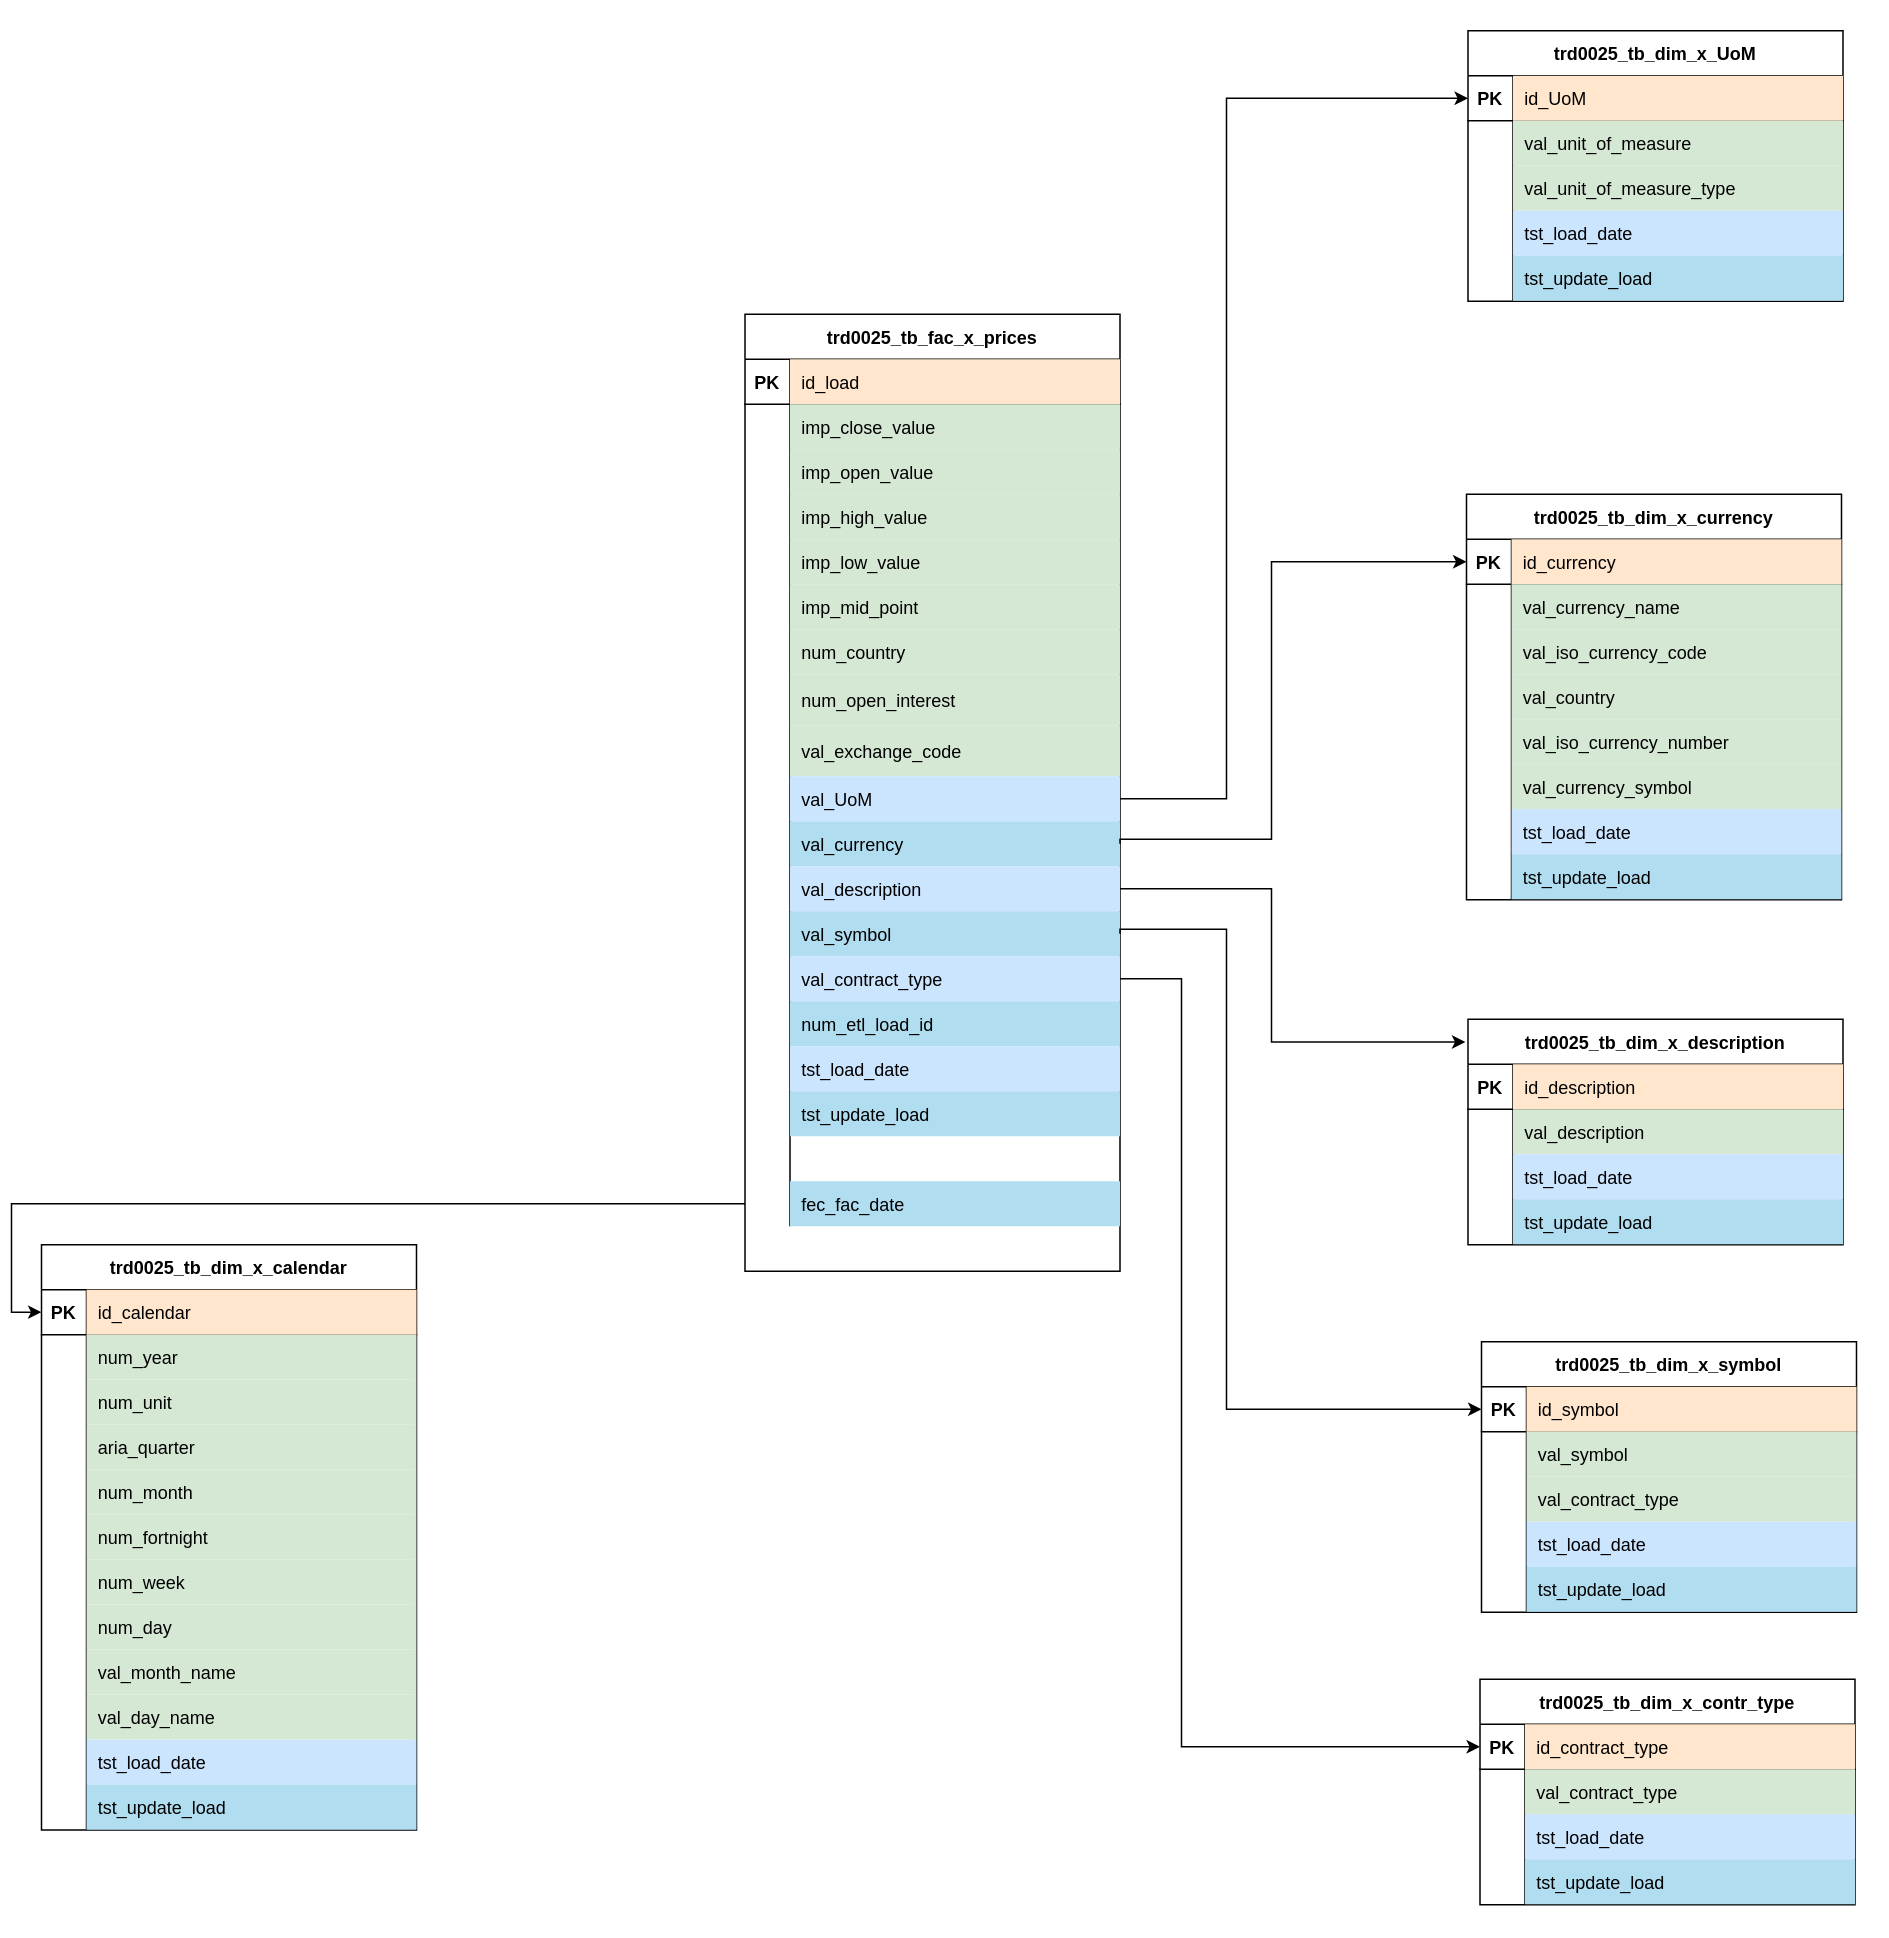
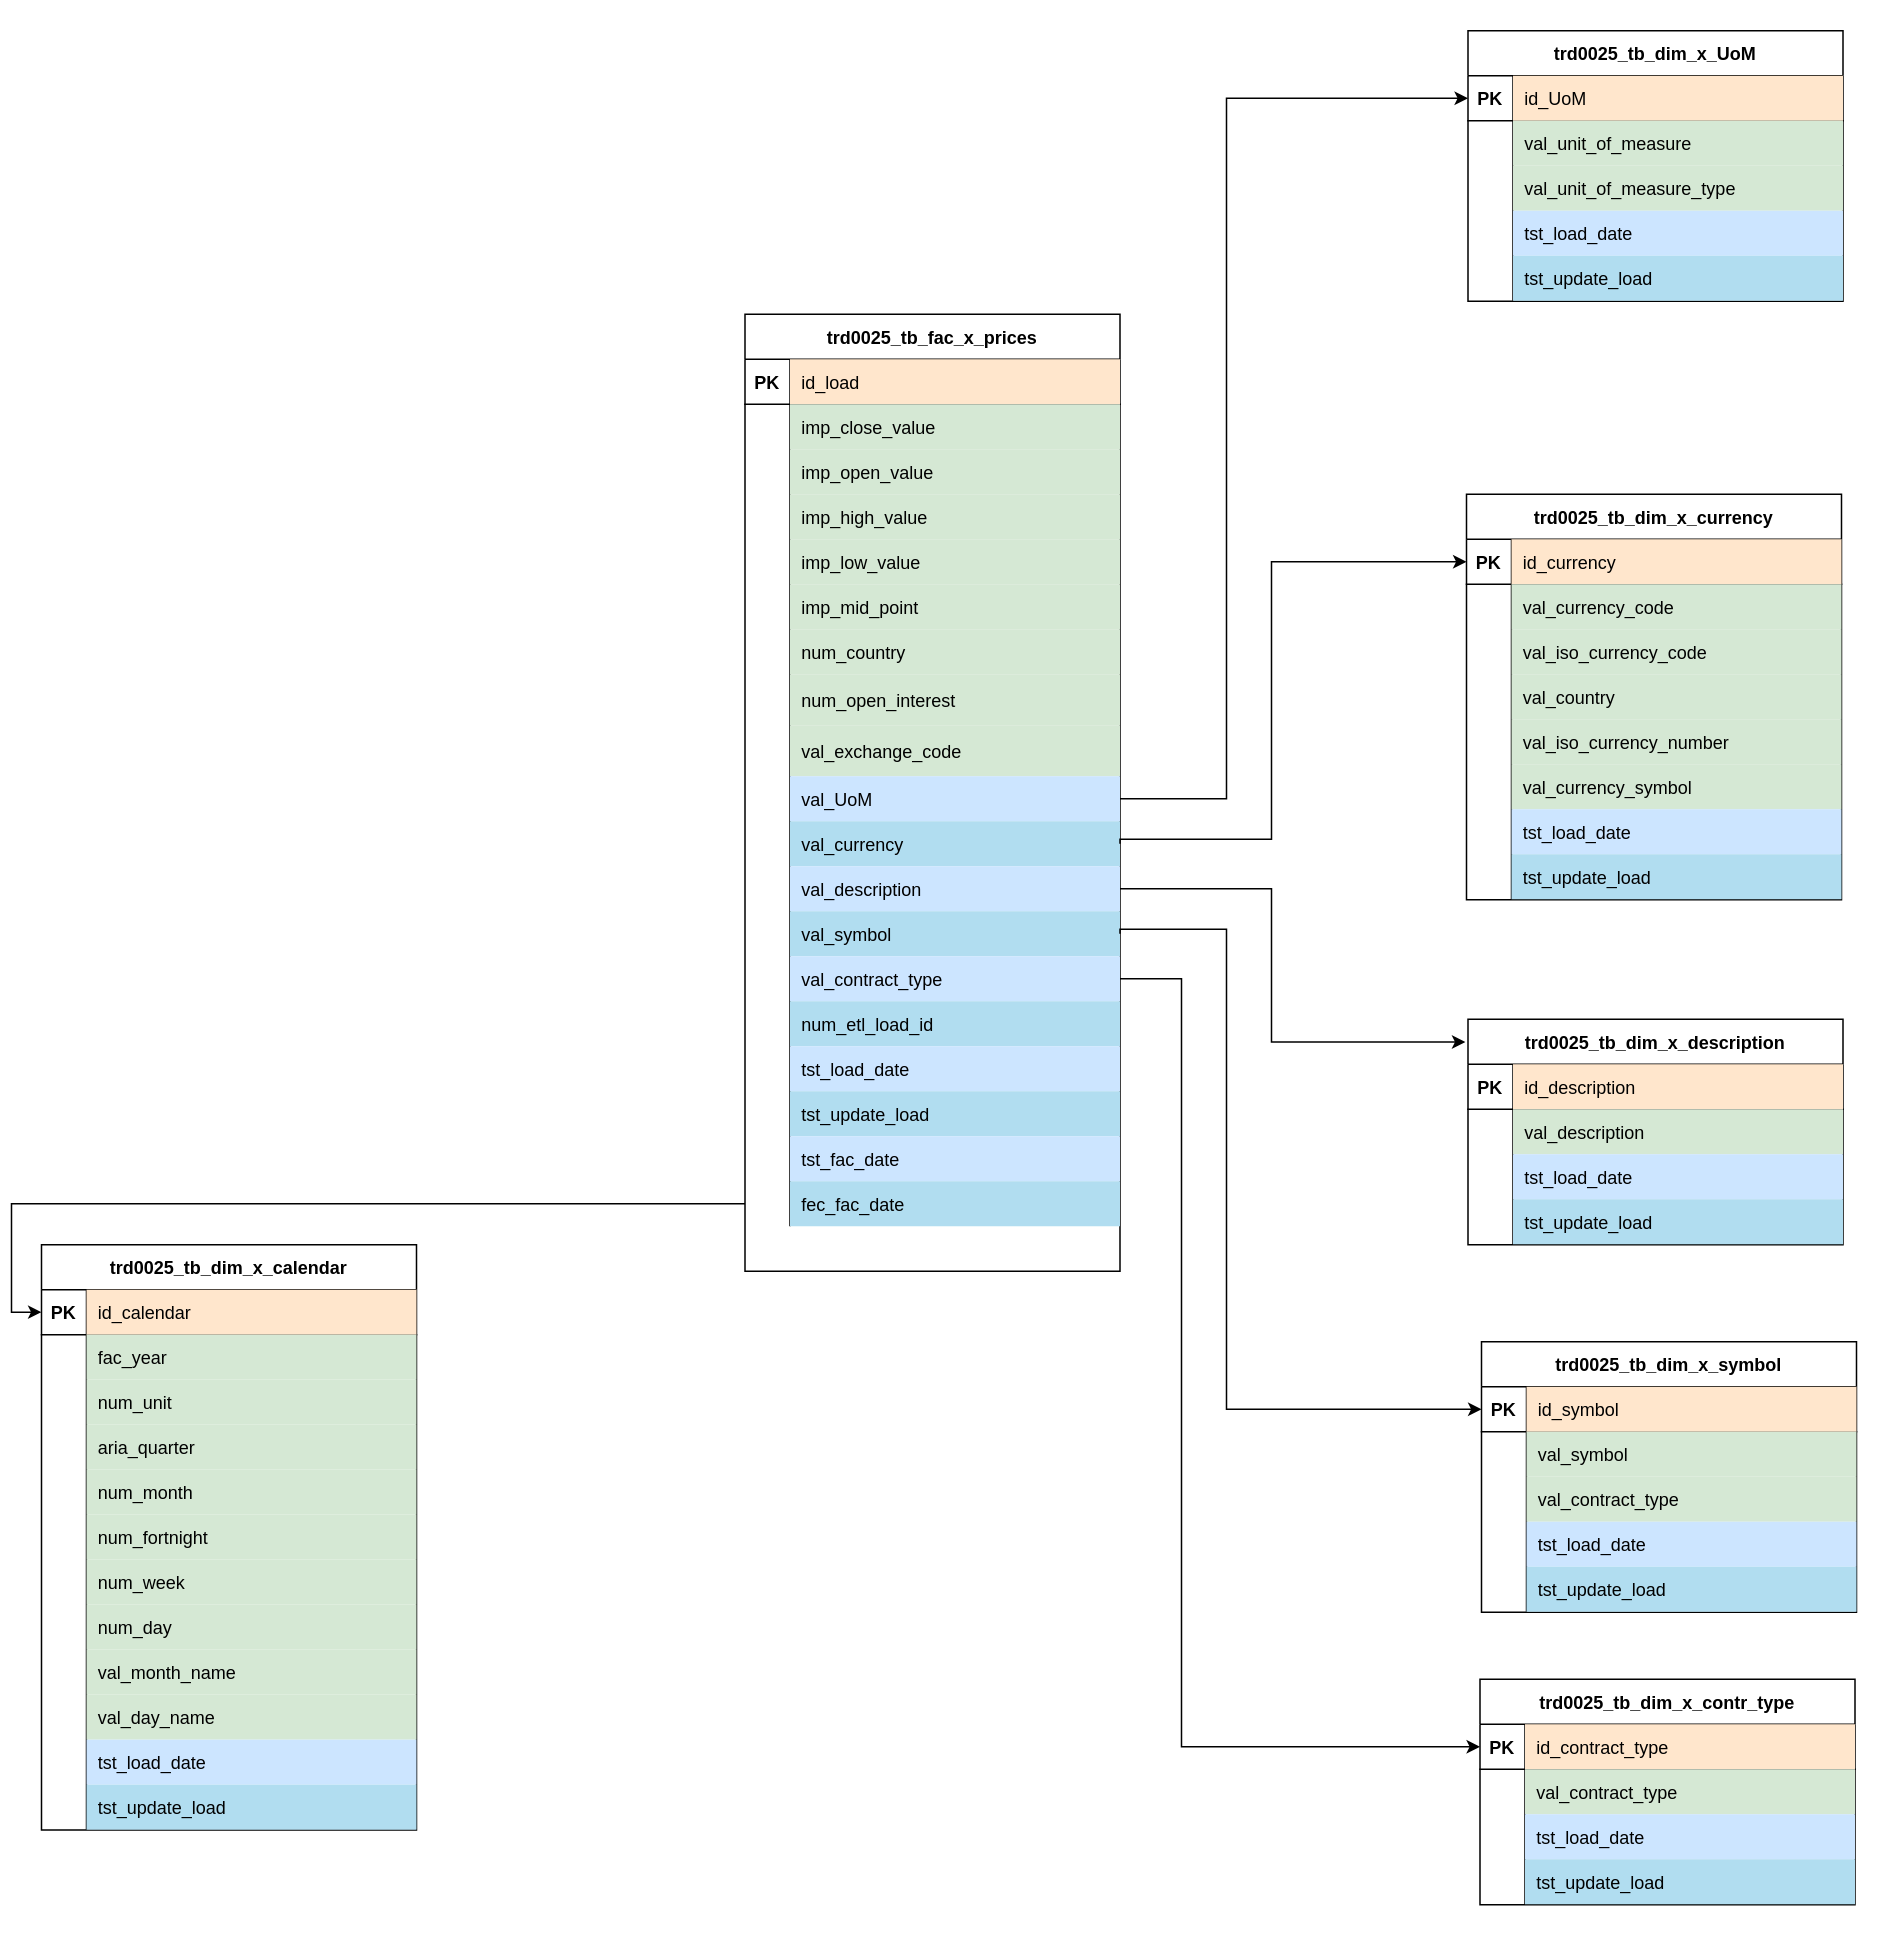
node "val_currency_name": label "val_currency_name" -> "val_currency_code"
node "tst_fac_date": added
node "num_year": label "num_year" -> "fac_year"
